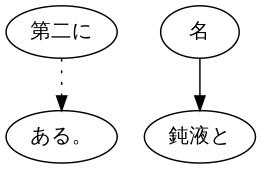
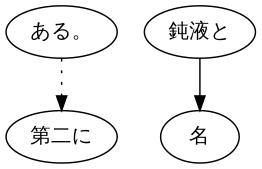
edge "第二に" -> "ある。": reversed
edge "名" -> "鈍液と": reversed
